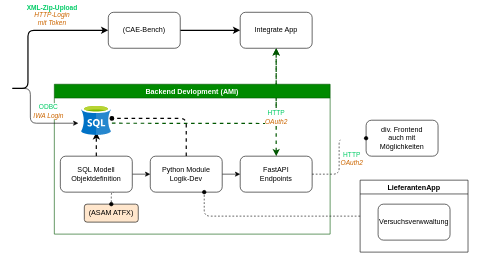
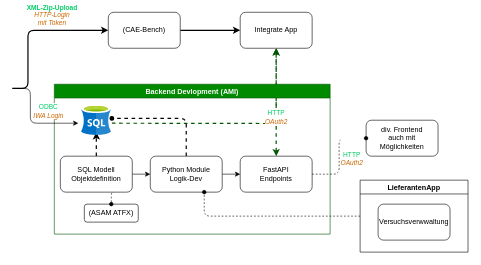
node "(ASAM ATFX)": fillcolor #ffe6cc -> #ffffff
